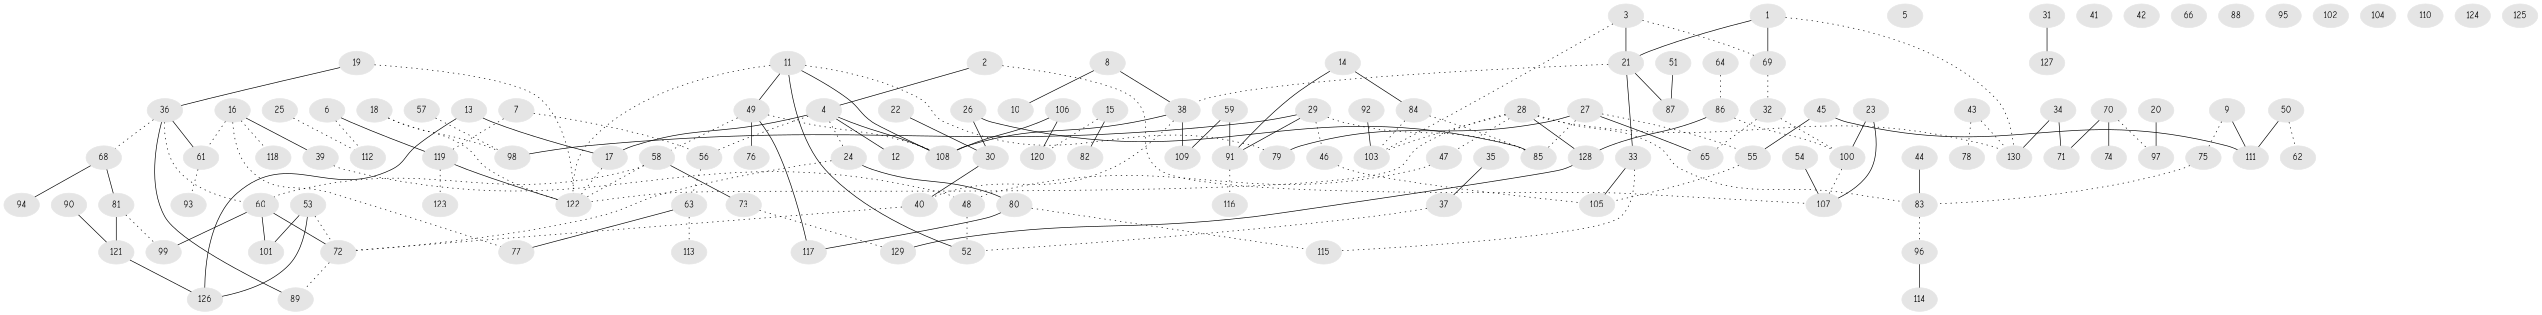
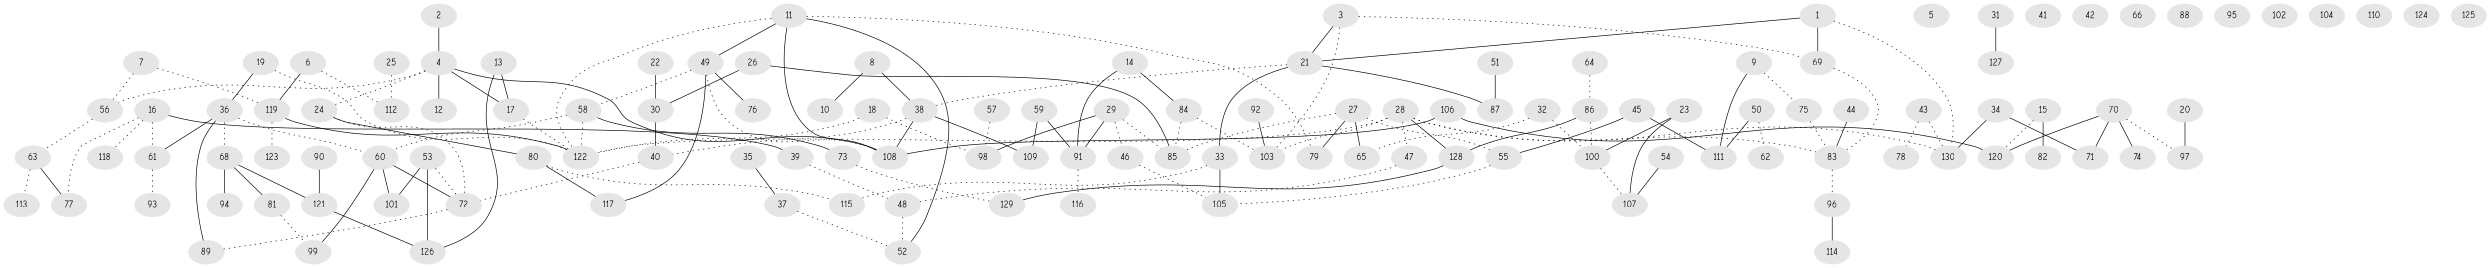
edge "69" -- "32": now "69" -- "83"
edge "70" -- "120": added
edge "2" -- "107": removed
edge "81" -- "121": now "68" -- "121"
